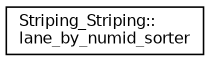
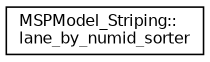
node "Striping_Striping:: lane_by_numid_sorter": label "Striping_Striping:: lane_by_numid_sorter" -> "MSPModel_Striping:: lane_by_numid_sorter"
